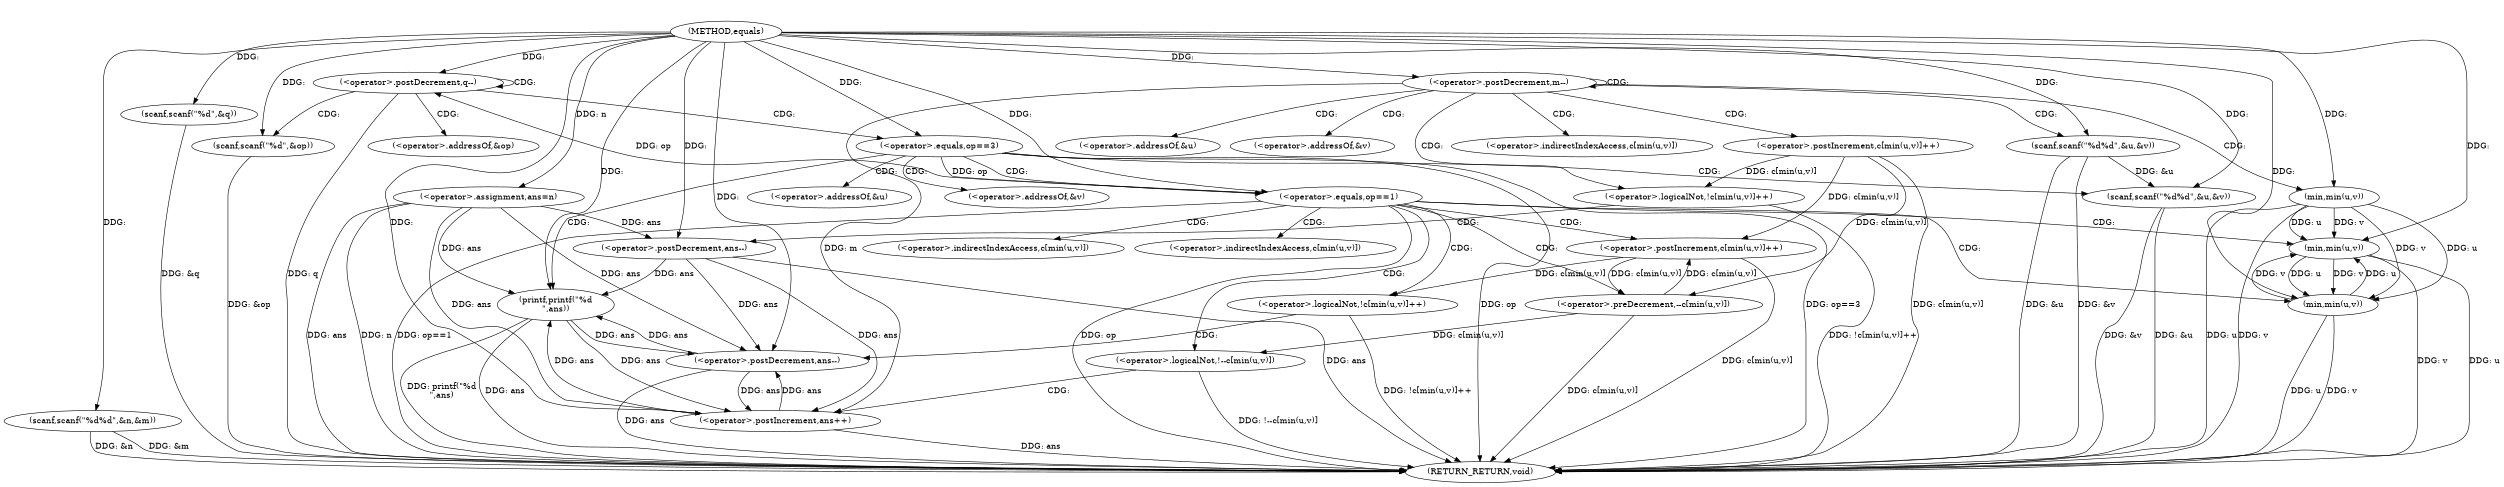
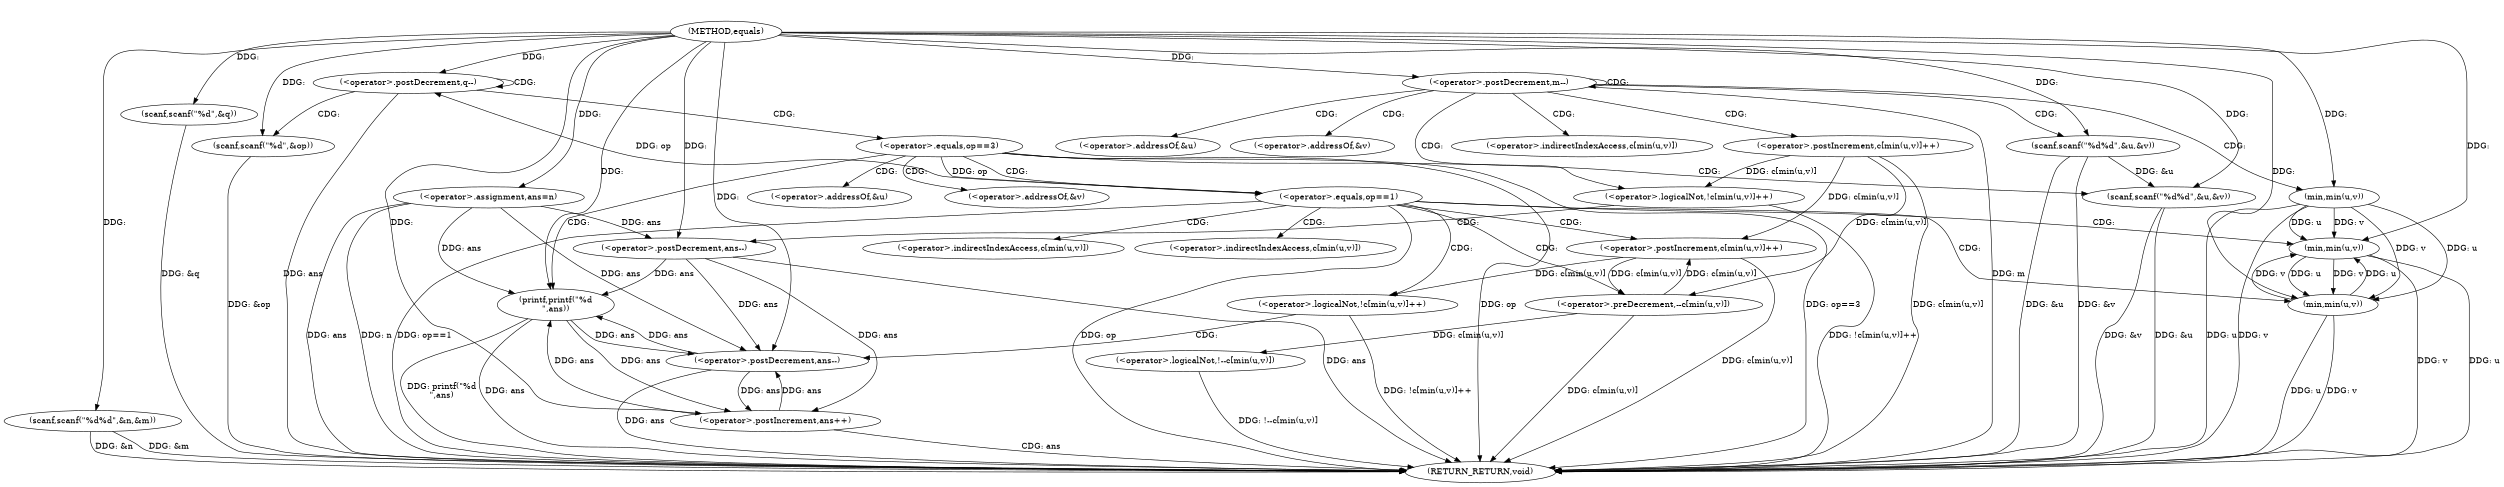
edge "(METHOD,equals)" -> "(<operator>.equals,op==3)": removed, label "DDG:"
edge "(METHOD,equals)" -> "(<operator>.assignment,ans=n)": label "DDG: n" -> "DDG: "
edge "(<operator>.postDecrement,m--)" -> "(<operator>.postIncrement,ans++)": now "(<operator>.postDecrement,m--)" -> "(RETURN_RETURN,void)"
edge "(METHOD,equals)" -> "(<operator>.equals,op==1)": removed, label "DDG:"
node "(<operator>.addressOf,&op)": removed
edge "(<operator>.postDecrement,q--)" -> "(RETURN_RETURN,void)": label "DDG: q" -> "DDG: ans"
edge "(<operator>.equals,op==1)" -> "(<operator>.logicalNot,!--c[min(u,v)])": removed, label "CDG:"
edge "(<operator>.assignment,ans=n)" -> "(<operator>.postIncrement,ans++)": removed, label "DDG: ans"
edge "(<operator>.logicalNot,!--c[min(u,v)])" -> "(<operator>.postIncrement,ans++)": removed, label "CDG:"
edge "(<operator>.postIncrement,ans++)" -> "(RETURN_RETURN,void)": label "DDG: ans" -> "CDG: ans"
